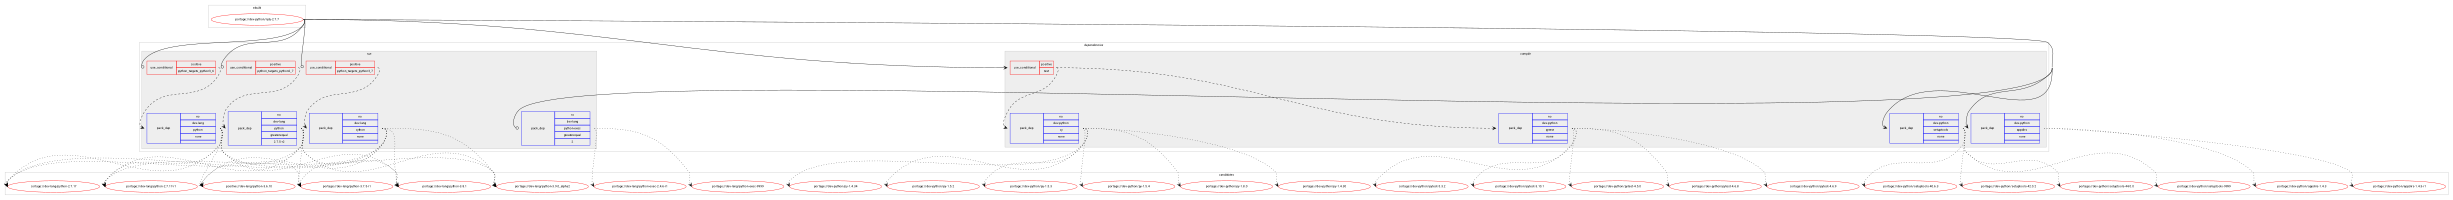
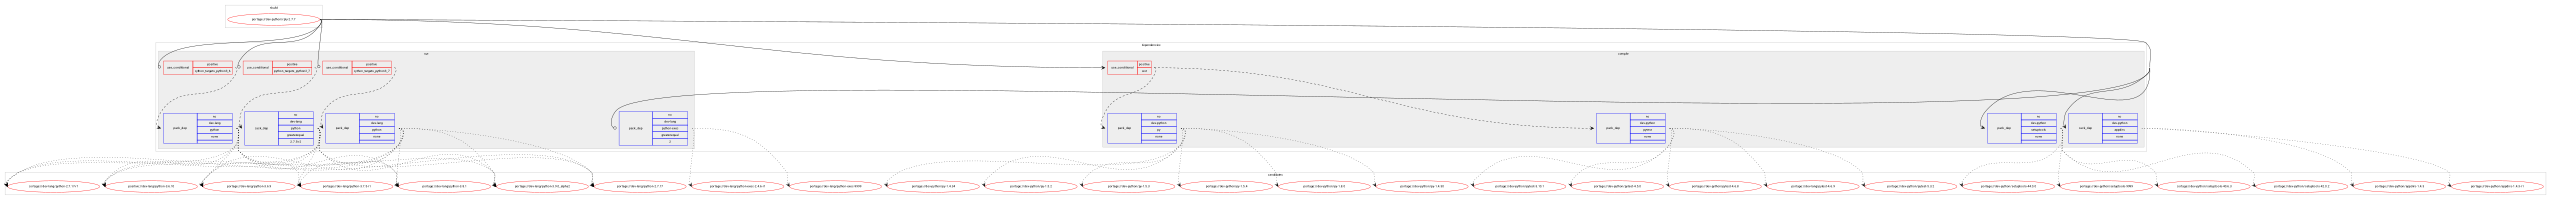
node "portage://dev-lang/python-3.6.9": added
node "portage://dev-python/pytest-4.6.9": label "portage://dev-python/pytest-4.6.9" -> "portage://dev-lang/pytest-4.6.9"
